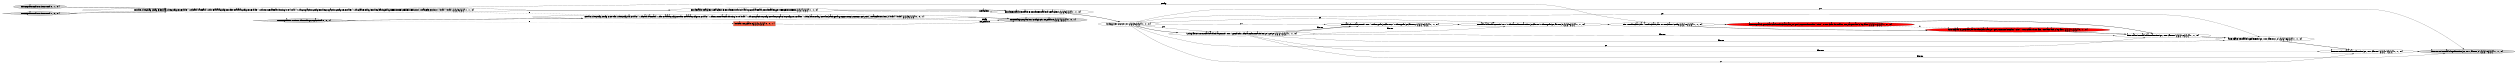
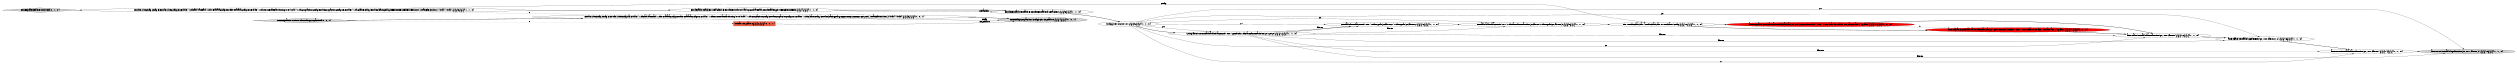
node "testKeepLatestFileVersionsMOR['0', '1', '0']": shape ellipse -> diamond
node "testKeepLatestFileVersionsMOR['1', '0', '0']": removed
